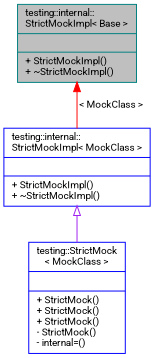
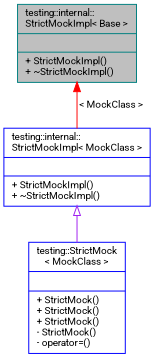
node "testing::StrictMock": text "- internal=()" -> "- operator=()"
